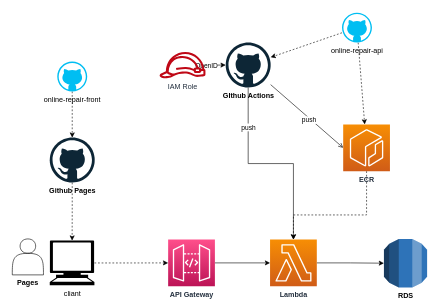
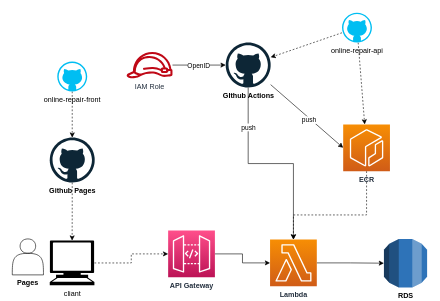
node "IAM Role": moved (183, 65) -> (150, 65)
edge "GIthub Actions" -> "ECR": arrowhead open -> classic
node "API Gateway": moved (192, 263) -> (192, 254)
